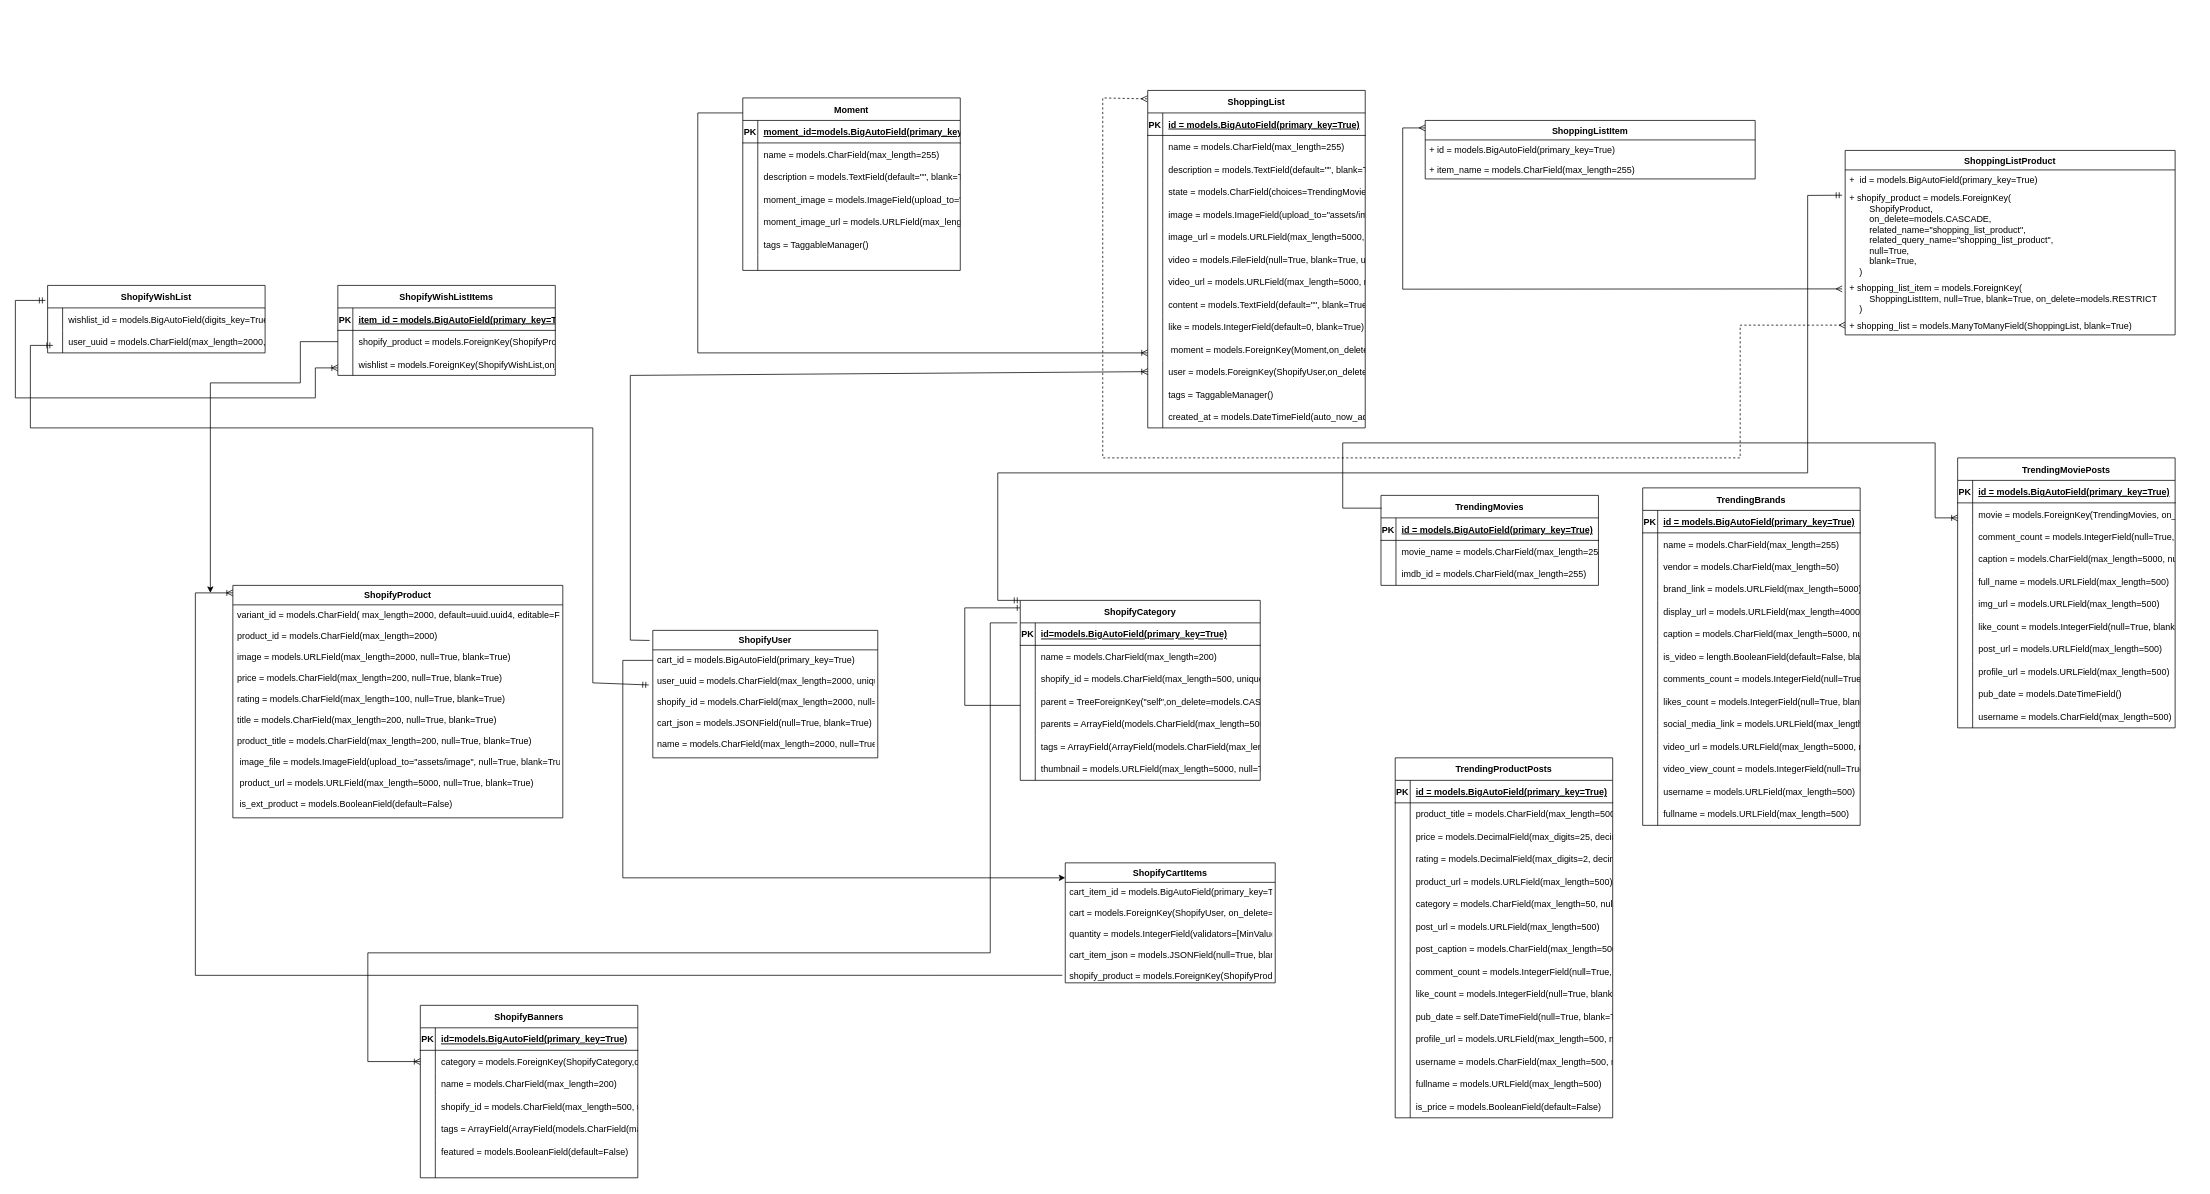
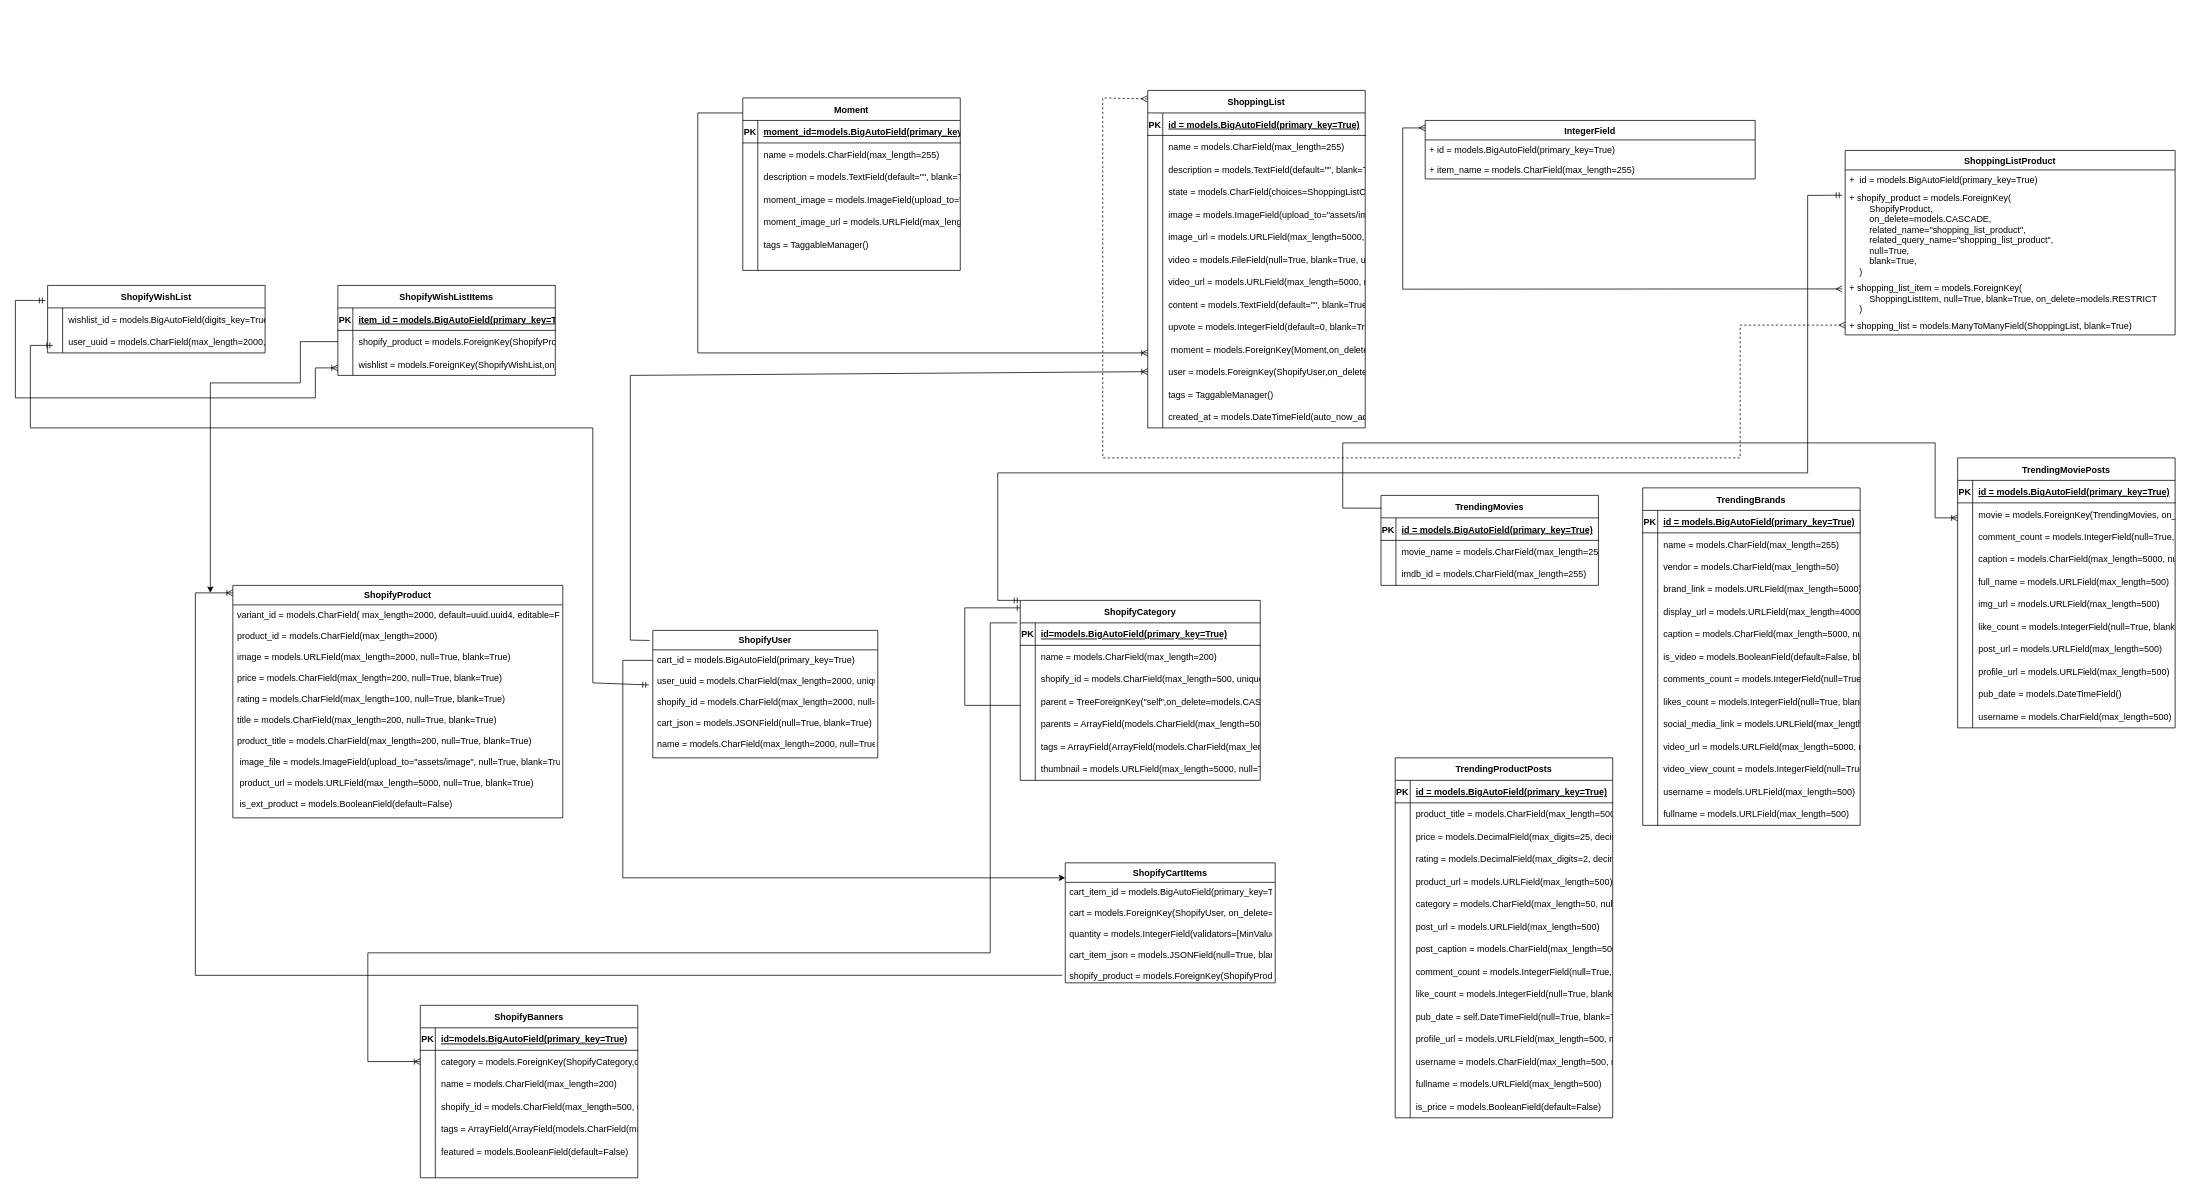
node "ShoppingListItem": label "ShoppingListItem" -> "IntegerField"
node "state = models.CharField(choices=TrendingMoviePosts.SHOPPING_LIST_STATE,max_length=255,default=ShoppingListConstants.SHOPPING_LIST_STATE[0][0],)": label "state = models.CharField(choices=TrendingMoviePosts.SHOPPING_LIST_STATE,max_length=255,default=ShoppingListConstants.SHOPPING_LIST_STATE[0][0],)" -> "state = models.CharField(choices=ShoppingListConstants.SHOPPING_LIST_STATE,max_length=255,default=ShoppingListConstants.SHOPPING_LIST_STATE[0][0],)"
node "like = models.IntegerField(default=0, blank=True)": label "like = models.IntegerField(default=0, blank=True)" -> "upvote = models.IntegerField(default=0, blank=True)"
node "is_video = length.BooleanField(default=False, blank=True)": label "is_video = length.BooleanField(default=False, blank=True)" -> "is_video = models.BooleanField(default=False, blank=True)"
